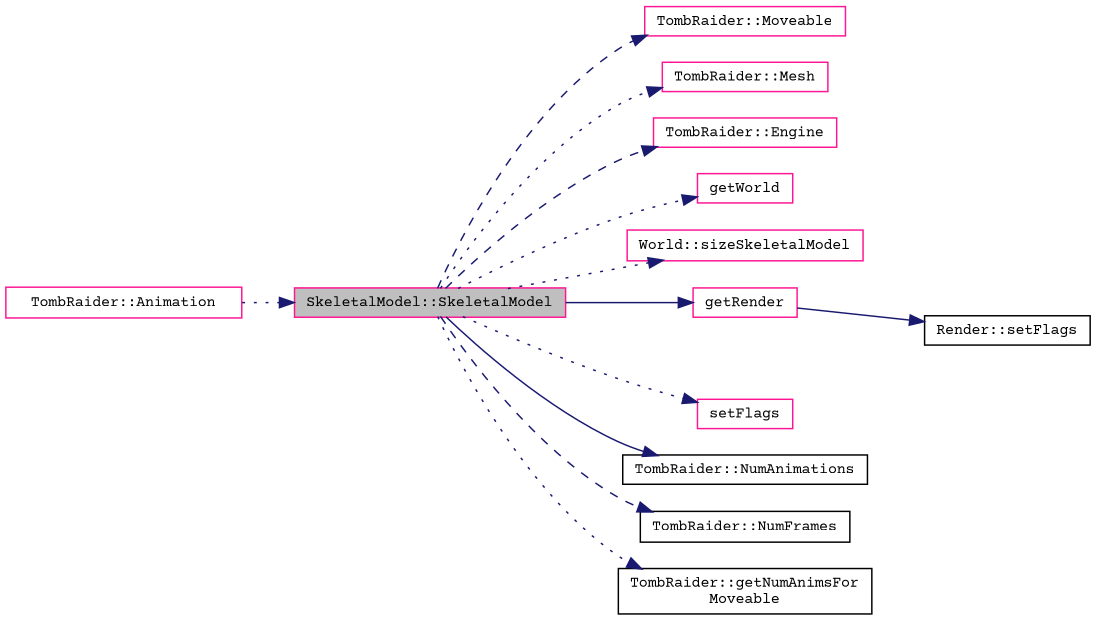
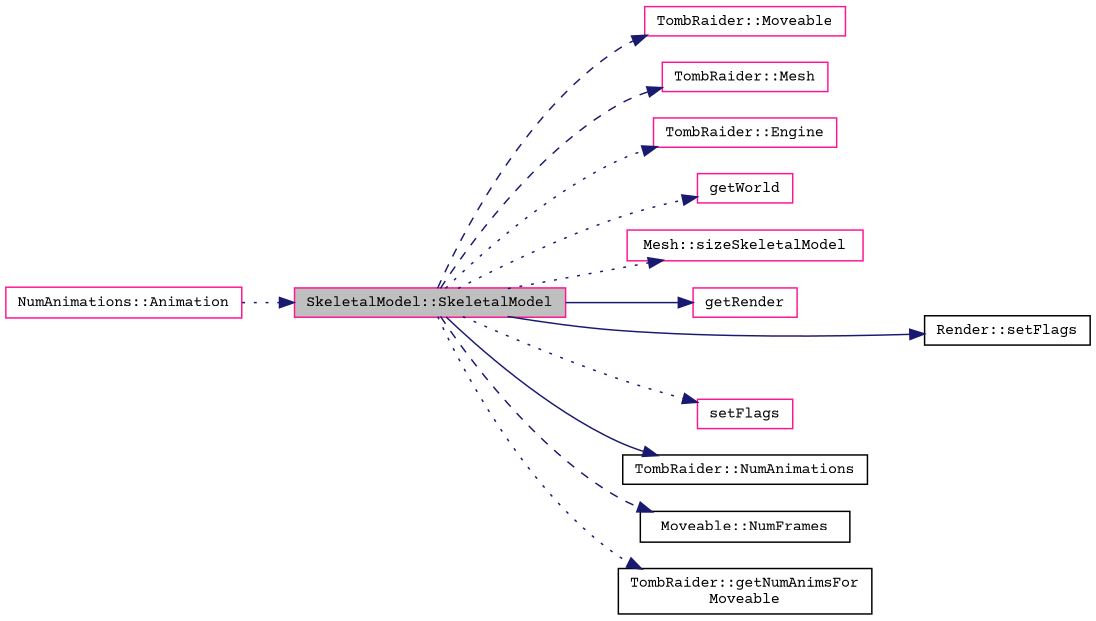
edge "SkeletalModel::SkeletalModel" -> "TombRaider::Mesh": style dotted -> dashed
edge "SkeletalModel::SkeletalModel" -> "TombRaider::Engine": style dashed -> dotted
node "World::sizeSkeletalModel": label "World::sizeSkeletalModel" -> "Mesh::sizeSkeletalModel"
node "TombRaider::Animation": label "TombRaider::Animation" -> "NumAnimations::Animation"
edge "getRender" -> "Render::setFlags": now "SkeletalModel::SkeletalModel" -> "Render::setFlags"
node "TombRaider::NumFrames": label "TombRaider::NumFrames" -> "Moveable::NumFrames"
